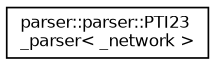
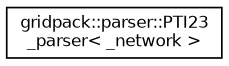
node "parser::parser::PTI23 _parser< _network >": label "parser::parser::PTI23 _parser< _network >" -> "gridpack::parser::PTI23 _parser< _network >"
